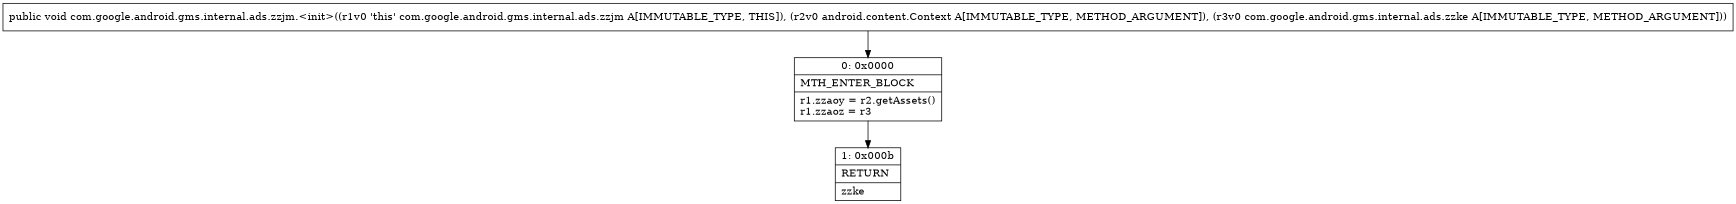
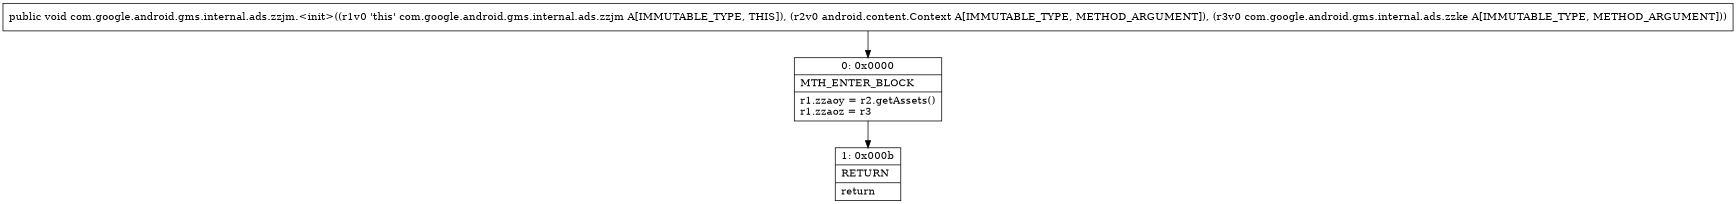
node "1: 0x000b": text "zzke" -> "return"
